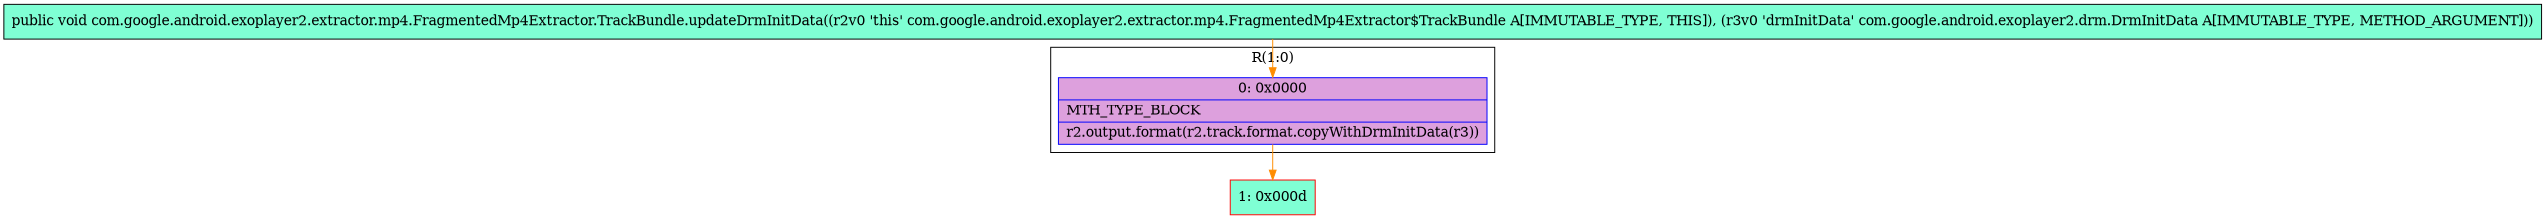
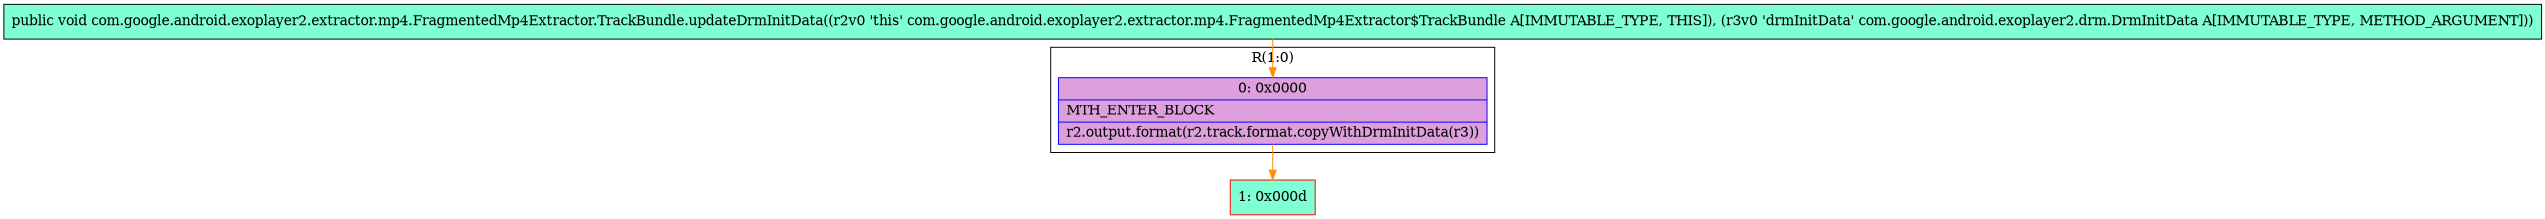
node "0: 0x0000": text "MTH_TYPE_BLOCK" -> "MTH_ENTER_BLOCK"
